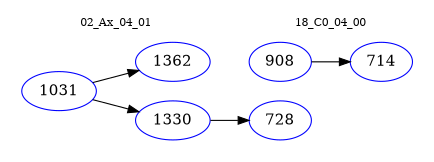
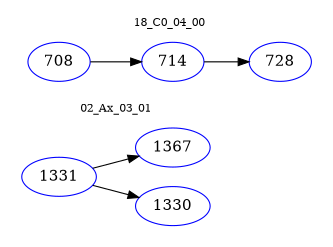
cluster "02_Ax_04_01": label "02_Ax_04_01" -> "02_Ax_03_01"
node "1362": label "1362" -> "1367"
node "908": label "908" -> "708"
node "1031": label "1031" -> "1331"
edge "1330" -> "728": now "714" -> "728"
